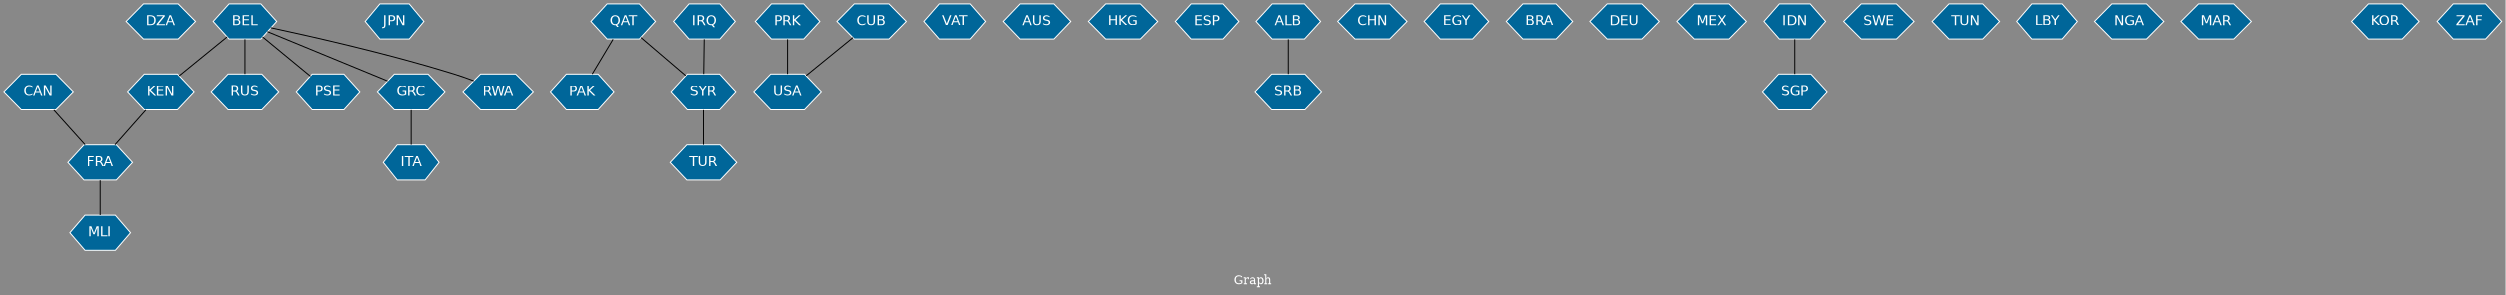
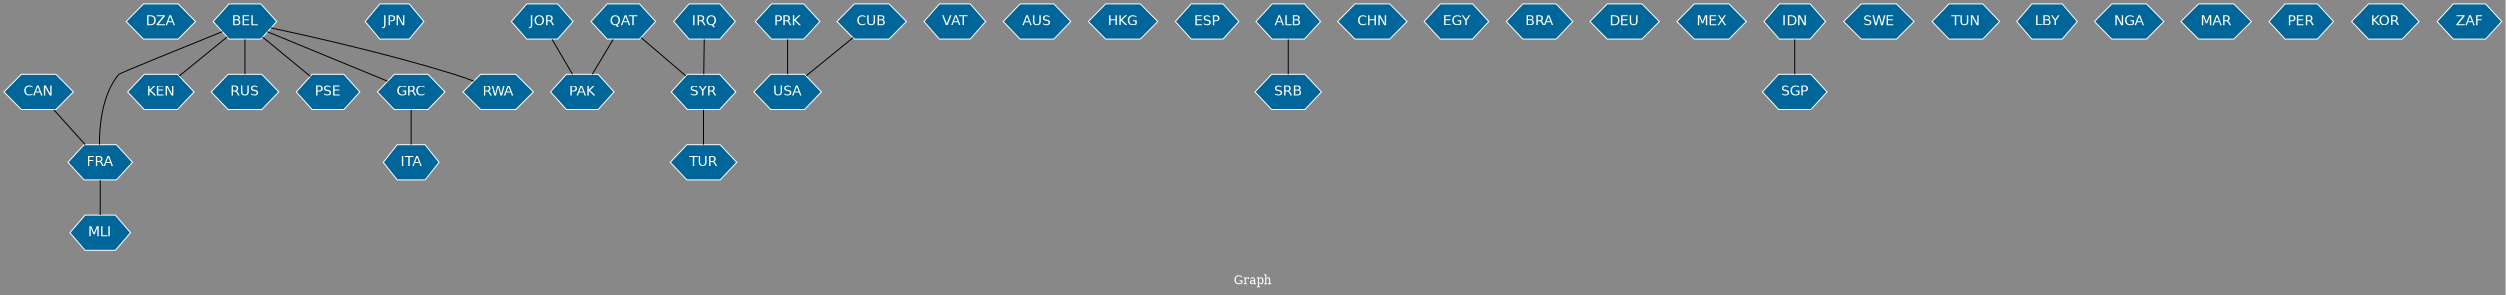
node "JOR": added
node "PER": added
edge "KEN" -- "FRA": now "BEL" -- "FRA"
